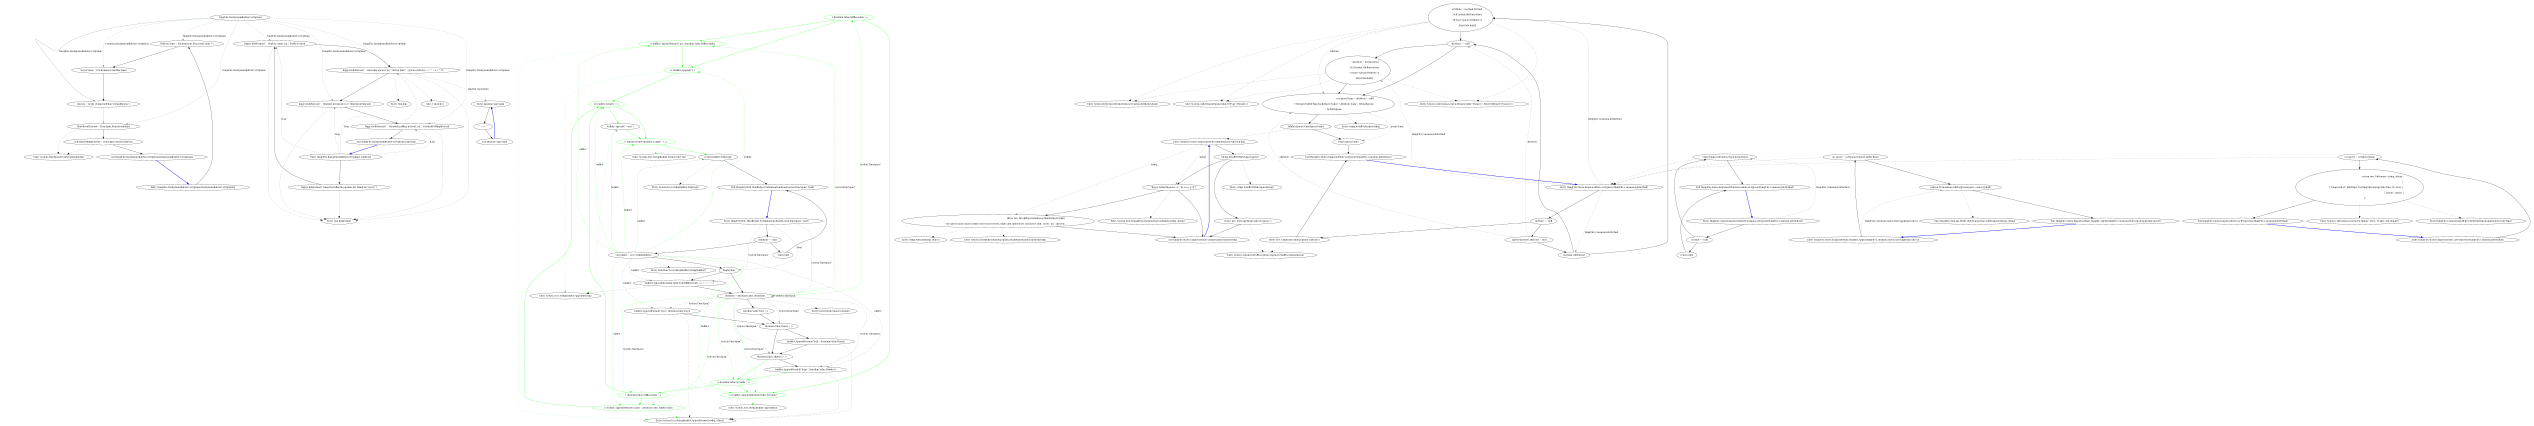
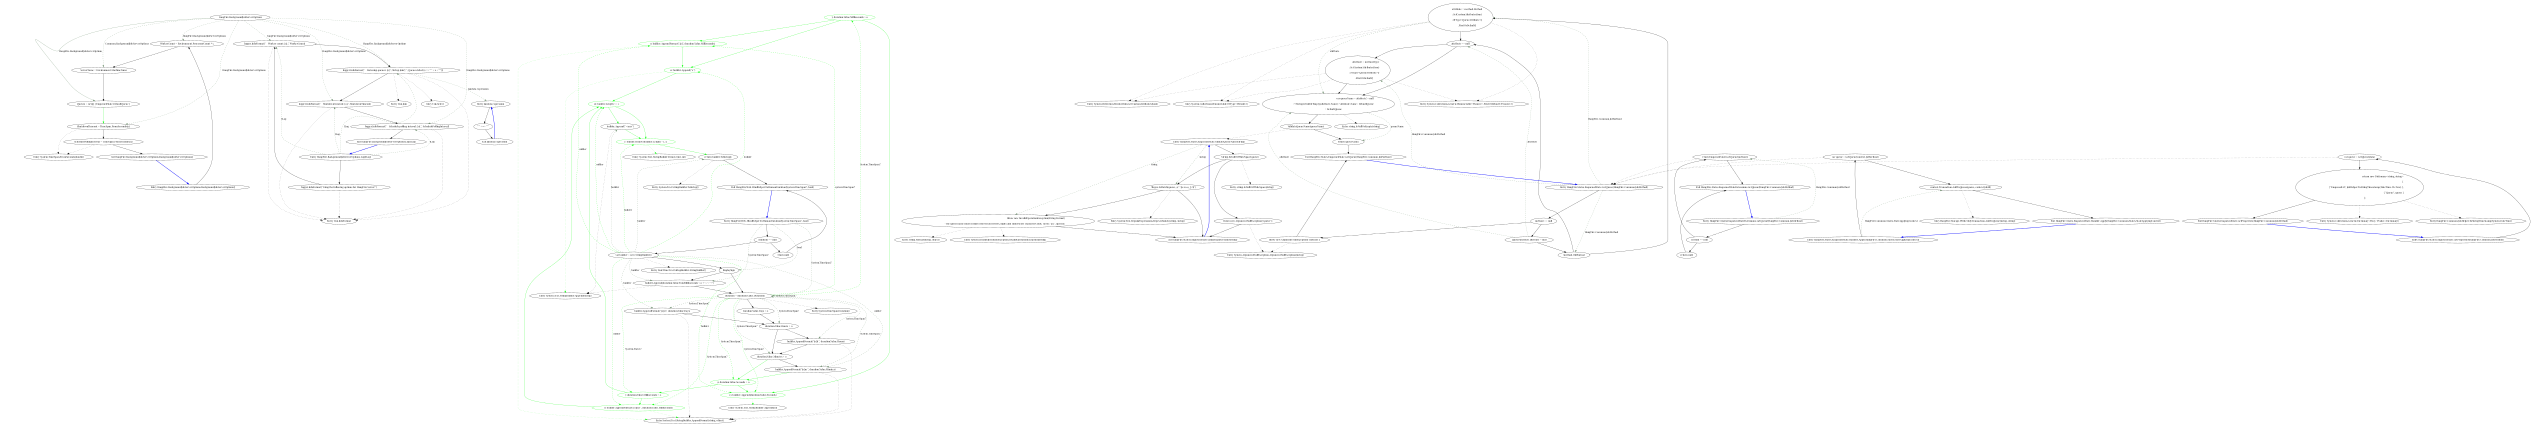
edge "builder.Append('' <1ms '')" -> "Entry System.Text.StringBuilder.Append(string)": color green -> black
node "throw new StateApplyingContext(''queue'');": label "throw new StateApplyingContext(''queue'');" -> "throw new ArgumentNullException(''queue'');"
edge "duration = duration.Value.Duration()" -> "builder.AppendFormat(''{0}h '', duration.Value.Hours)": added, label "System.TimeSpan?"
edge "duration = duration.Value.Duration()" -> "7: duration.Value.Milliseconds > 0": label "System.TimeSpan?" -> "System.States?"
